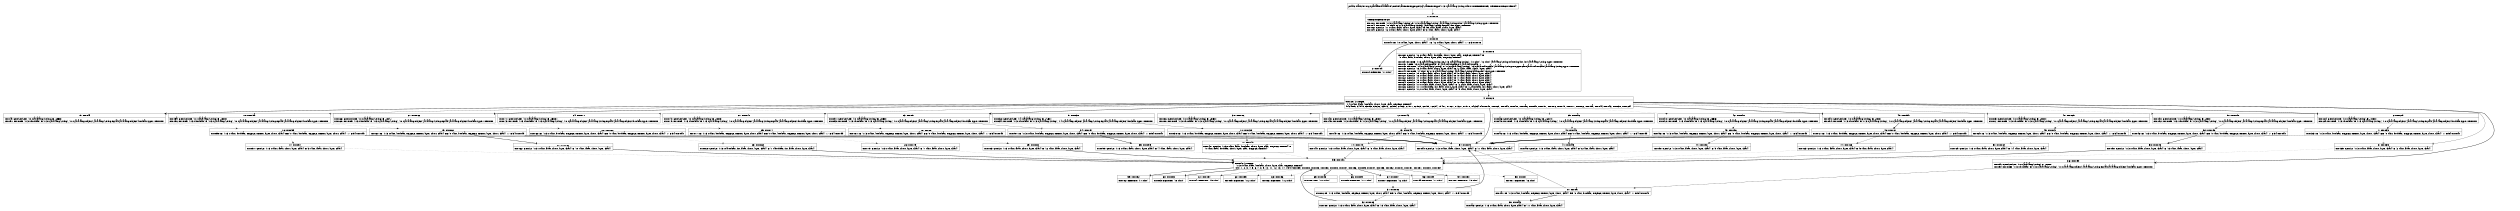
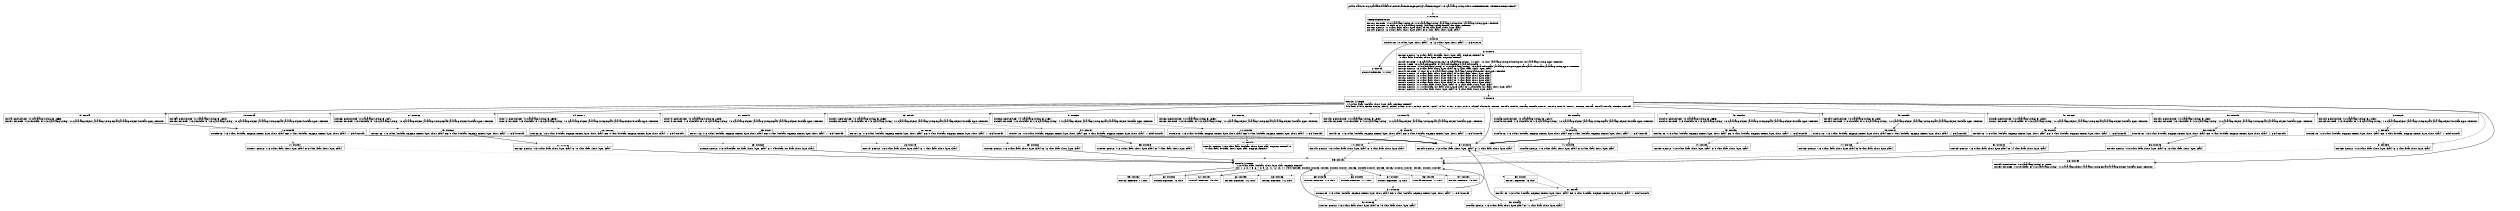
edge "15: 0x004f" -> "16: 0x0055": style dotted -> bold
edge "55: 0x00dc" -> "61: 0x00e4": style solid -> bold
edge "38: 0x00a3" -> "55: 0x00dc": added
edge "36: 0x009b" -> "37: 0x00a1": now "58: 0x00e1" -> "37: 0x00a1"
node "65: 0x00e8": text "0x00e8: ATT  (r10 I:int)" -> "0x00e8: RETURN  (r10 I:int)"
